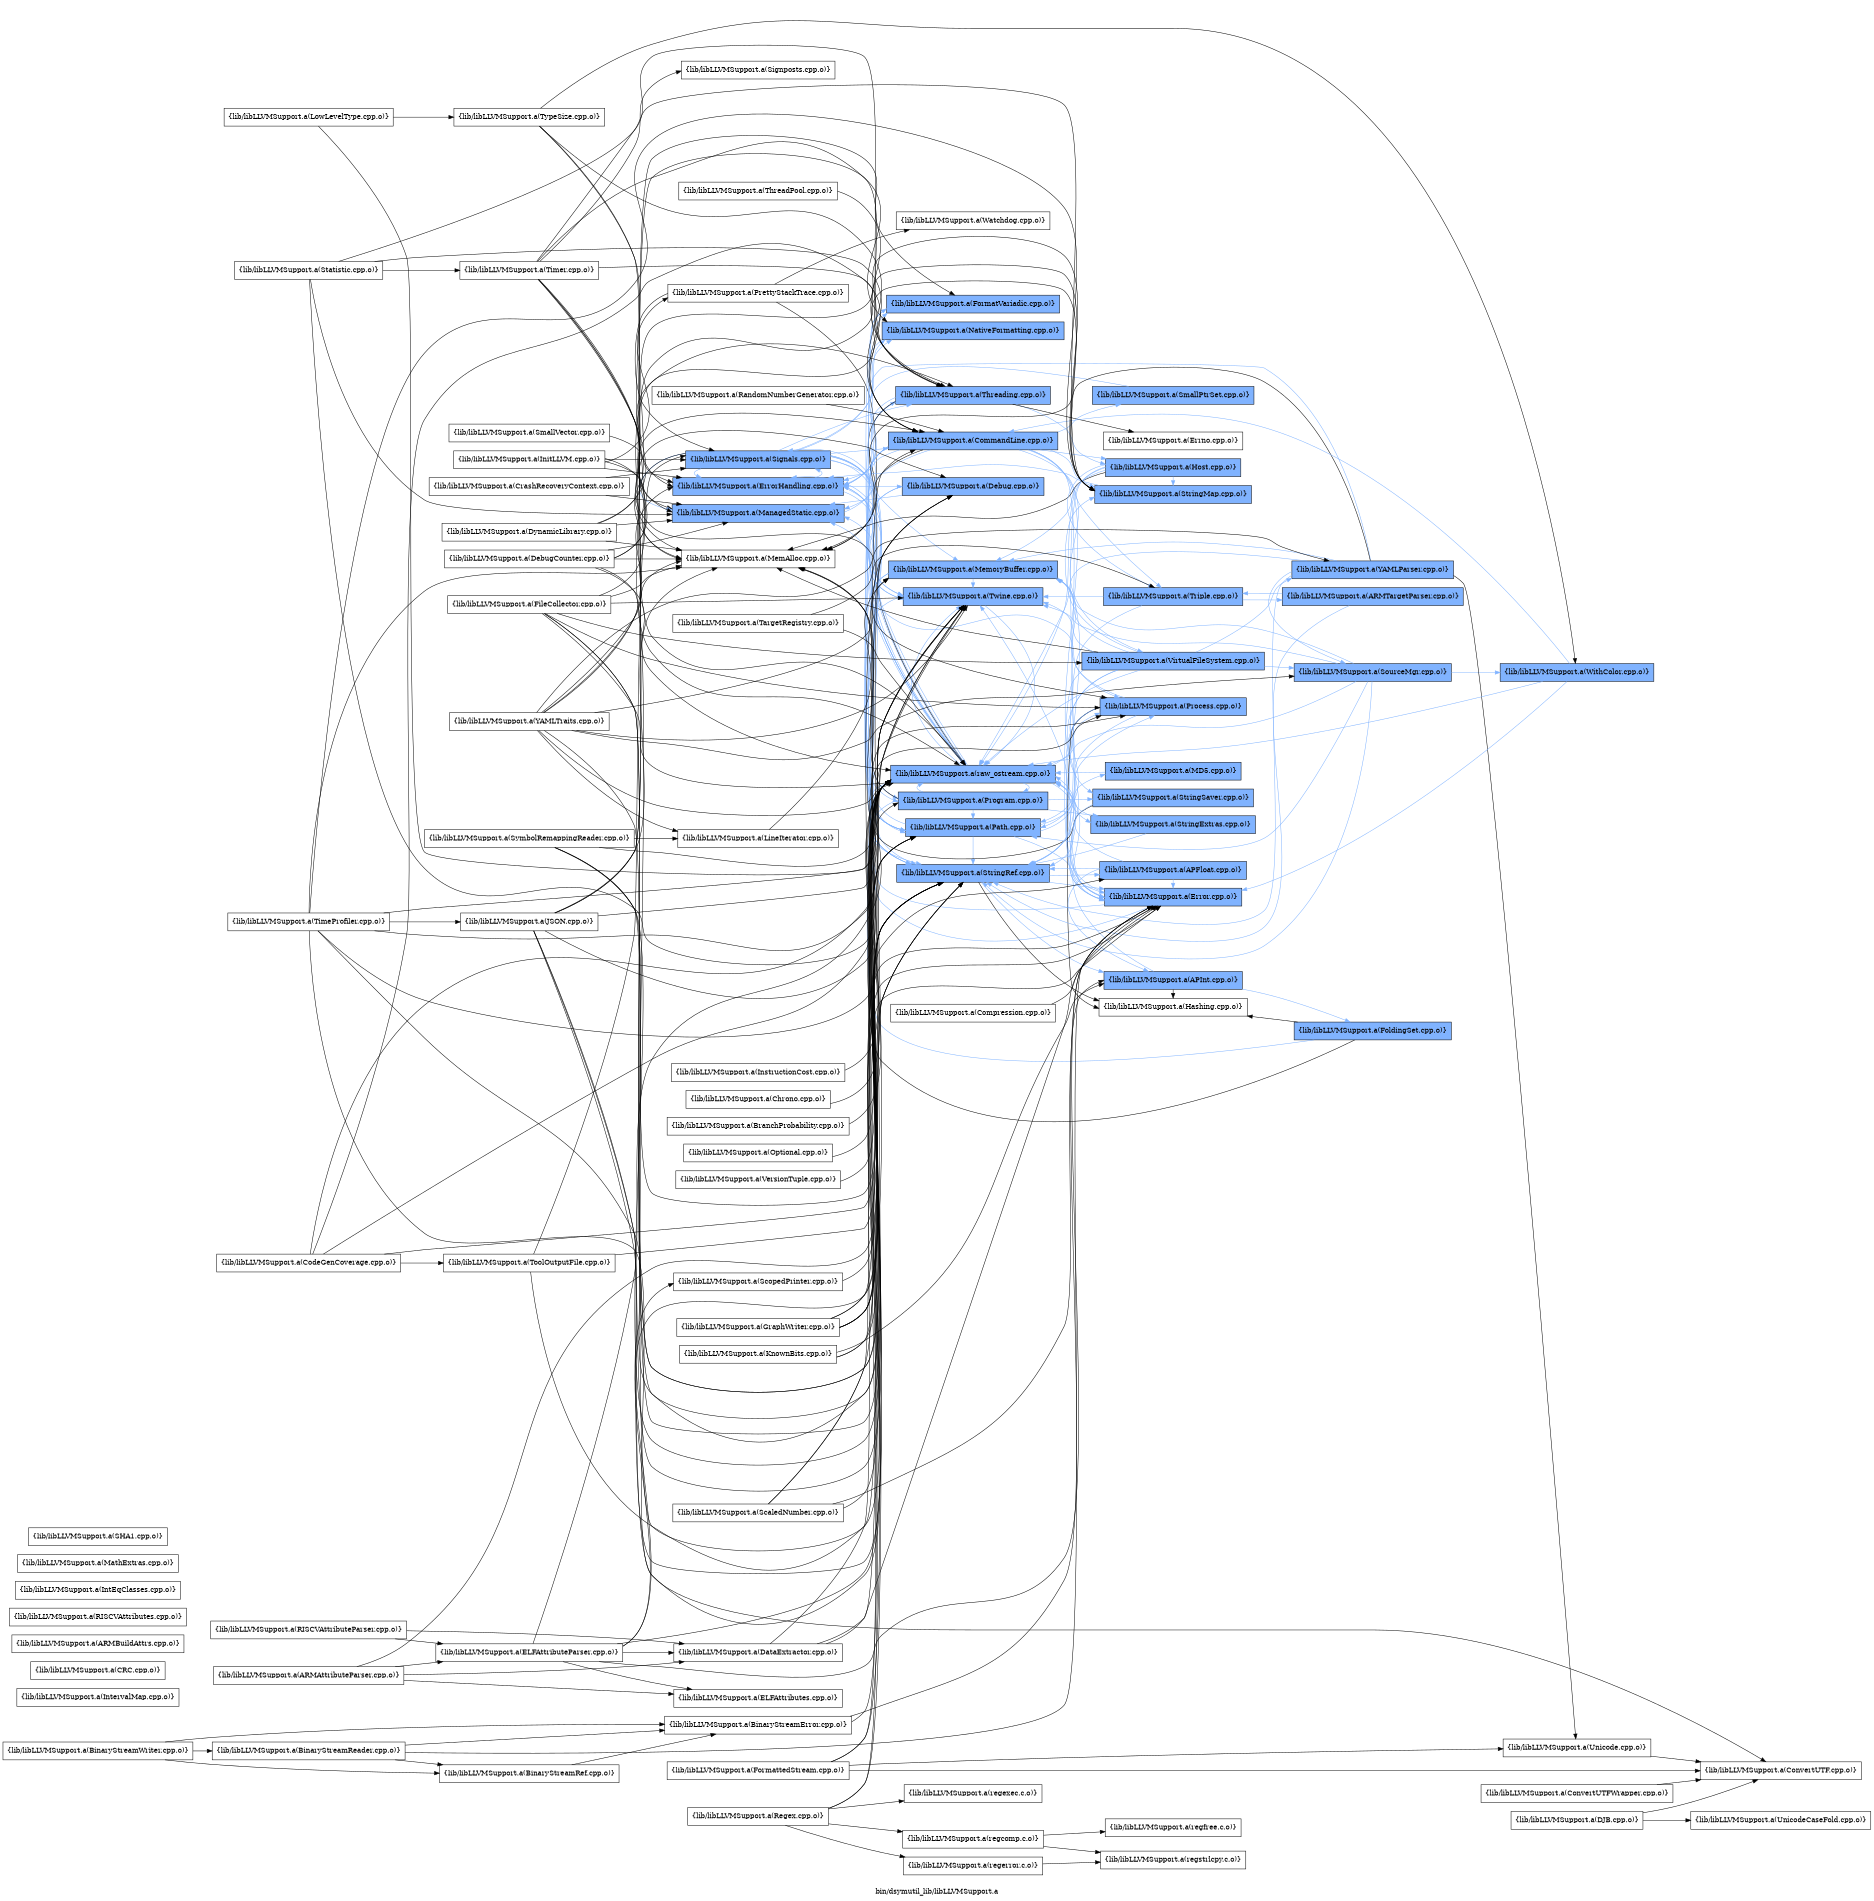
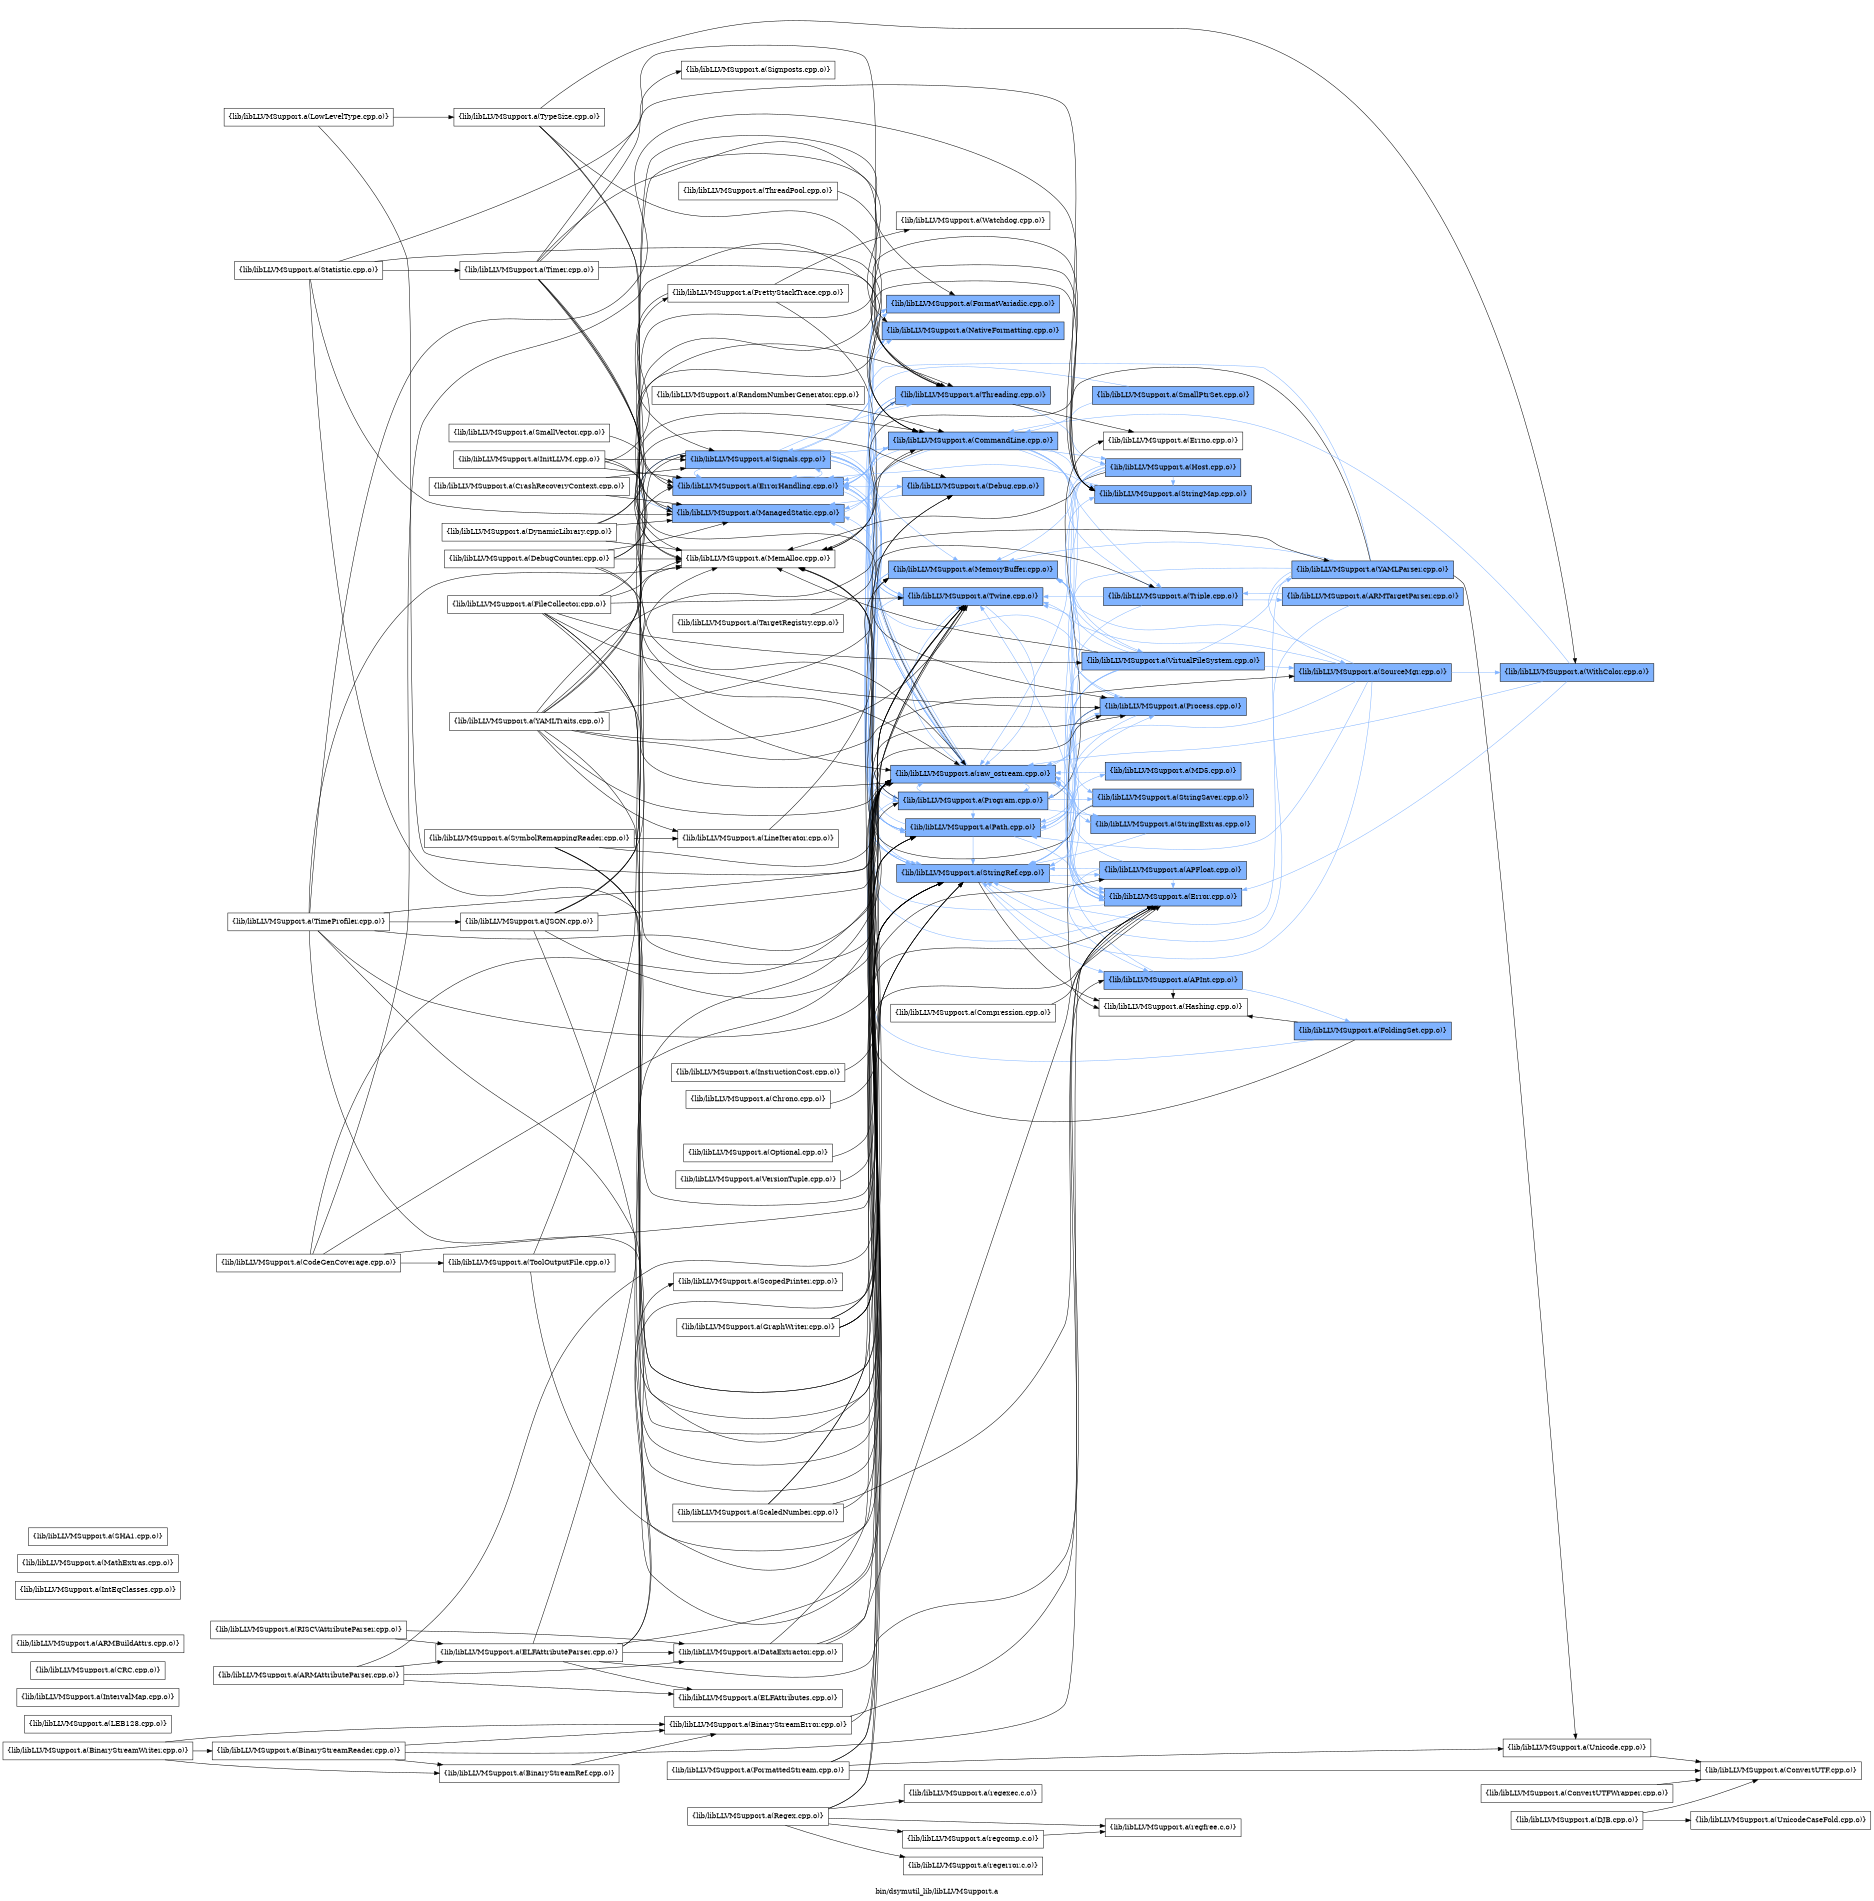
edge "{lib/libLLVMSupport.a(CommandLine.cpp.o)}" -> "{lib/libLLVMSupport.a(SmallPtrSet.cpp.o)}": reversed
edge "{lib/libLLVMSupport.a(Program.cpp.o)}" -> "{lib/libLLVMSupport.a(Errno.cpp.o)}": added
edge "{lib/libLLVMSupport.a(NativeFormatting.cpp.o)}" -> "{lib/libLLVMSupport.a(raw_ostream.cpp.o)}": removed
edge "{lib/libLLVMSupport.a(YAMLParser.cpp.o)}" -> "{lib/libLLVMSupport.a(raw_ostream.cpp.o)}": now "{lib/libLLVMSupport.a(YAMLParser.cpp.o)}" -> "{lib/libLLVMSupport.a(Path.cpp.o)}"
edge "{lib/libLLVMSupport.a(MemoryBuffer.cpp.o)}" -> "{lib/libLLVMSupport.a(Twine.cpp.o)}": removed
edge "{lib/libLLVMSupport.a(Debug.cpp.o)}" -> "{lib/libLLVMSupport.a(StringRef.cpp.o)}": now "{lib/libLLVMSupport.a(Threading.cpp.o)}" -> "{lib/libLLVMSupport.a(StringRef.cpp.o)}"
edge "{lib/libLLVMSupport.a(TargetRegistry.cpp.o)}" -> "{lib/libLLVMSupport.a(raw_ostream.cpp.o)}": removed
edge "{lib/libLLVMSupport.a(VirtualFileSystem.cpp.o)}" -> "{lib/libLLVMSupport.a(raw_ostream.cpp.o)}": now "{lib/libLLVMSupport.a(VirtualFileSystem.cpp.o)}" -> "{lib/libLLVMSupport.a(Program.cpp.o)}"
edge "{lib/libLLVMSupport.a(ScopedPrinter.cpp.o)}" -> "{lib/libLLVMSupport.a(raw_ostream.cpp.o)}": removed
node "{lib/libLLVMSupport.a(BranchProbability.cpp.o)}": removed
edge "{lib/libLLVMSupport.a(ToolOutputFile.cpp.o)}" -> "{lib/libLLVMSupport.a(raw_ostream.cpp.o)}": removed
node "{lib/libLLVMSupport.a(KnownBits.cpp.o)}": removed
edge "{lib/libLLVMSupport.a(JSON.cpp.o)}" -> "{lib/libLLVMSupport.a(Error.cpp.o)}": removed
node "{lib/libLLVMSupport.a(RISCVAttributes.cpp.o)}": removed
edge "{lib/libLLVMSupport.a(JSON.cpp.o)}" -> "{lib/libLLVMSupport.a(ConvertUTF.cpp.o)}": removed
node "{lib/libLLVMSupport.a(LEB128.cpp.o)}": added
edge "{lib/libLLVMSupport.a(Regex.cpp.o)}" -> "{lib/libLLVMSupport.a(regfree.c.o)}": added
node "{lib/libLLVMSupport.a(regstrlcpy.c.o)}": removed
